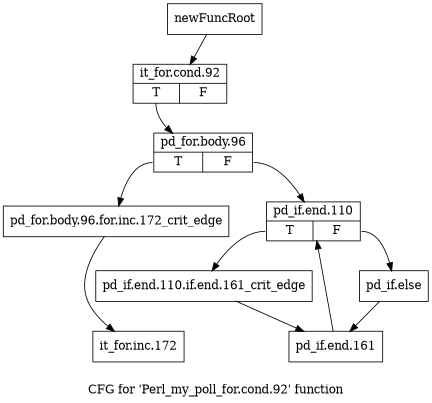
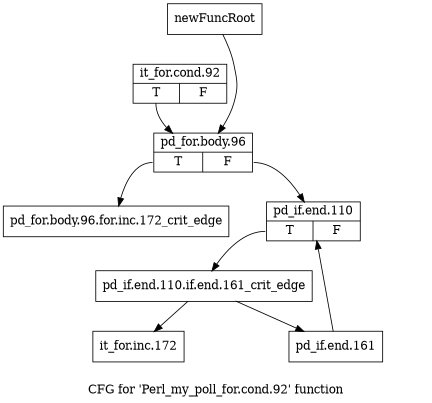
edge "newFuncRoot" -> "it_for.cond.92": now "newFuncRoot" -> "pd_for.body.96"
edge "pd_for.body.96.for.inc.172_crit_edge" -> "it_for.inc.172": now "pd_if.end.110.if.end.161_crit_edge" -> "it_for.inc.172"
node "pd_if.else": removed
